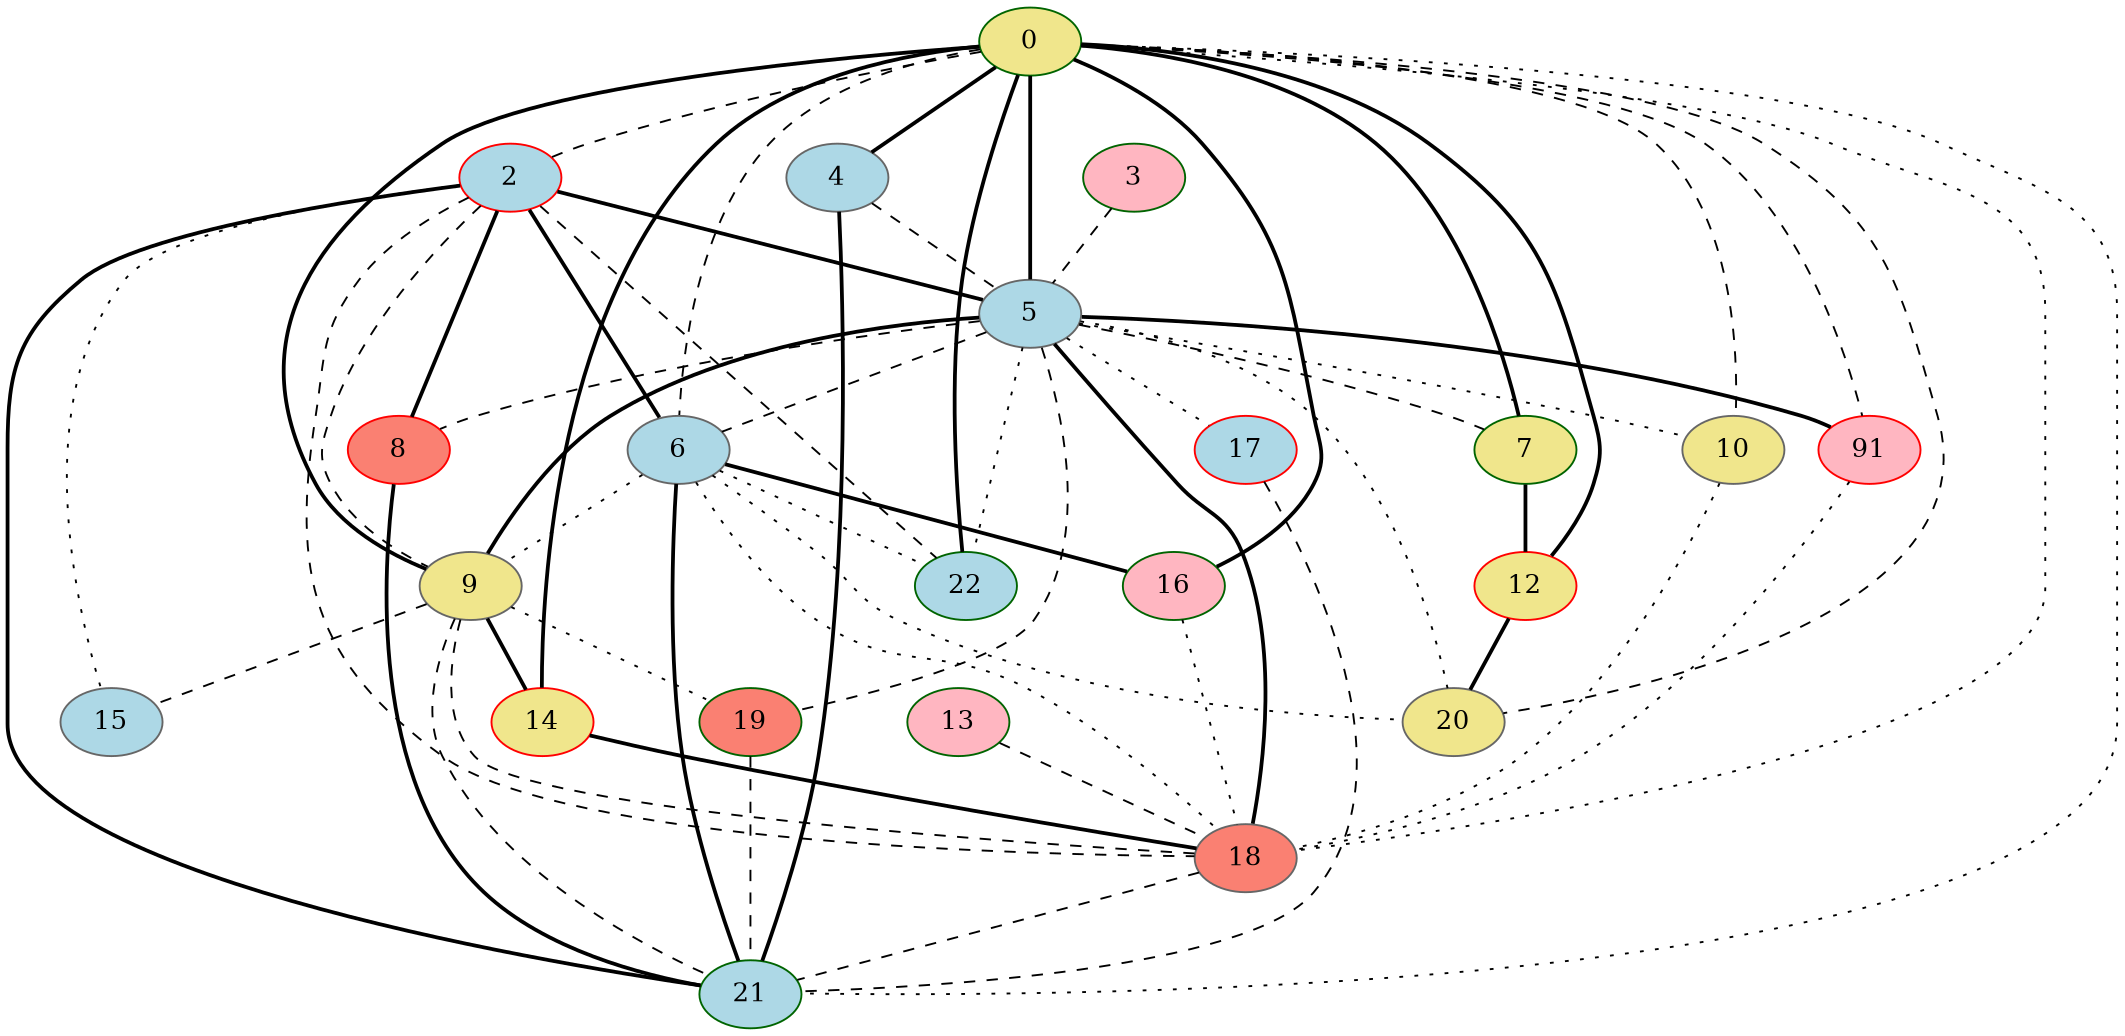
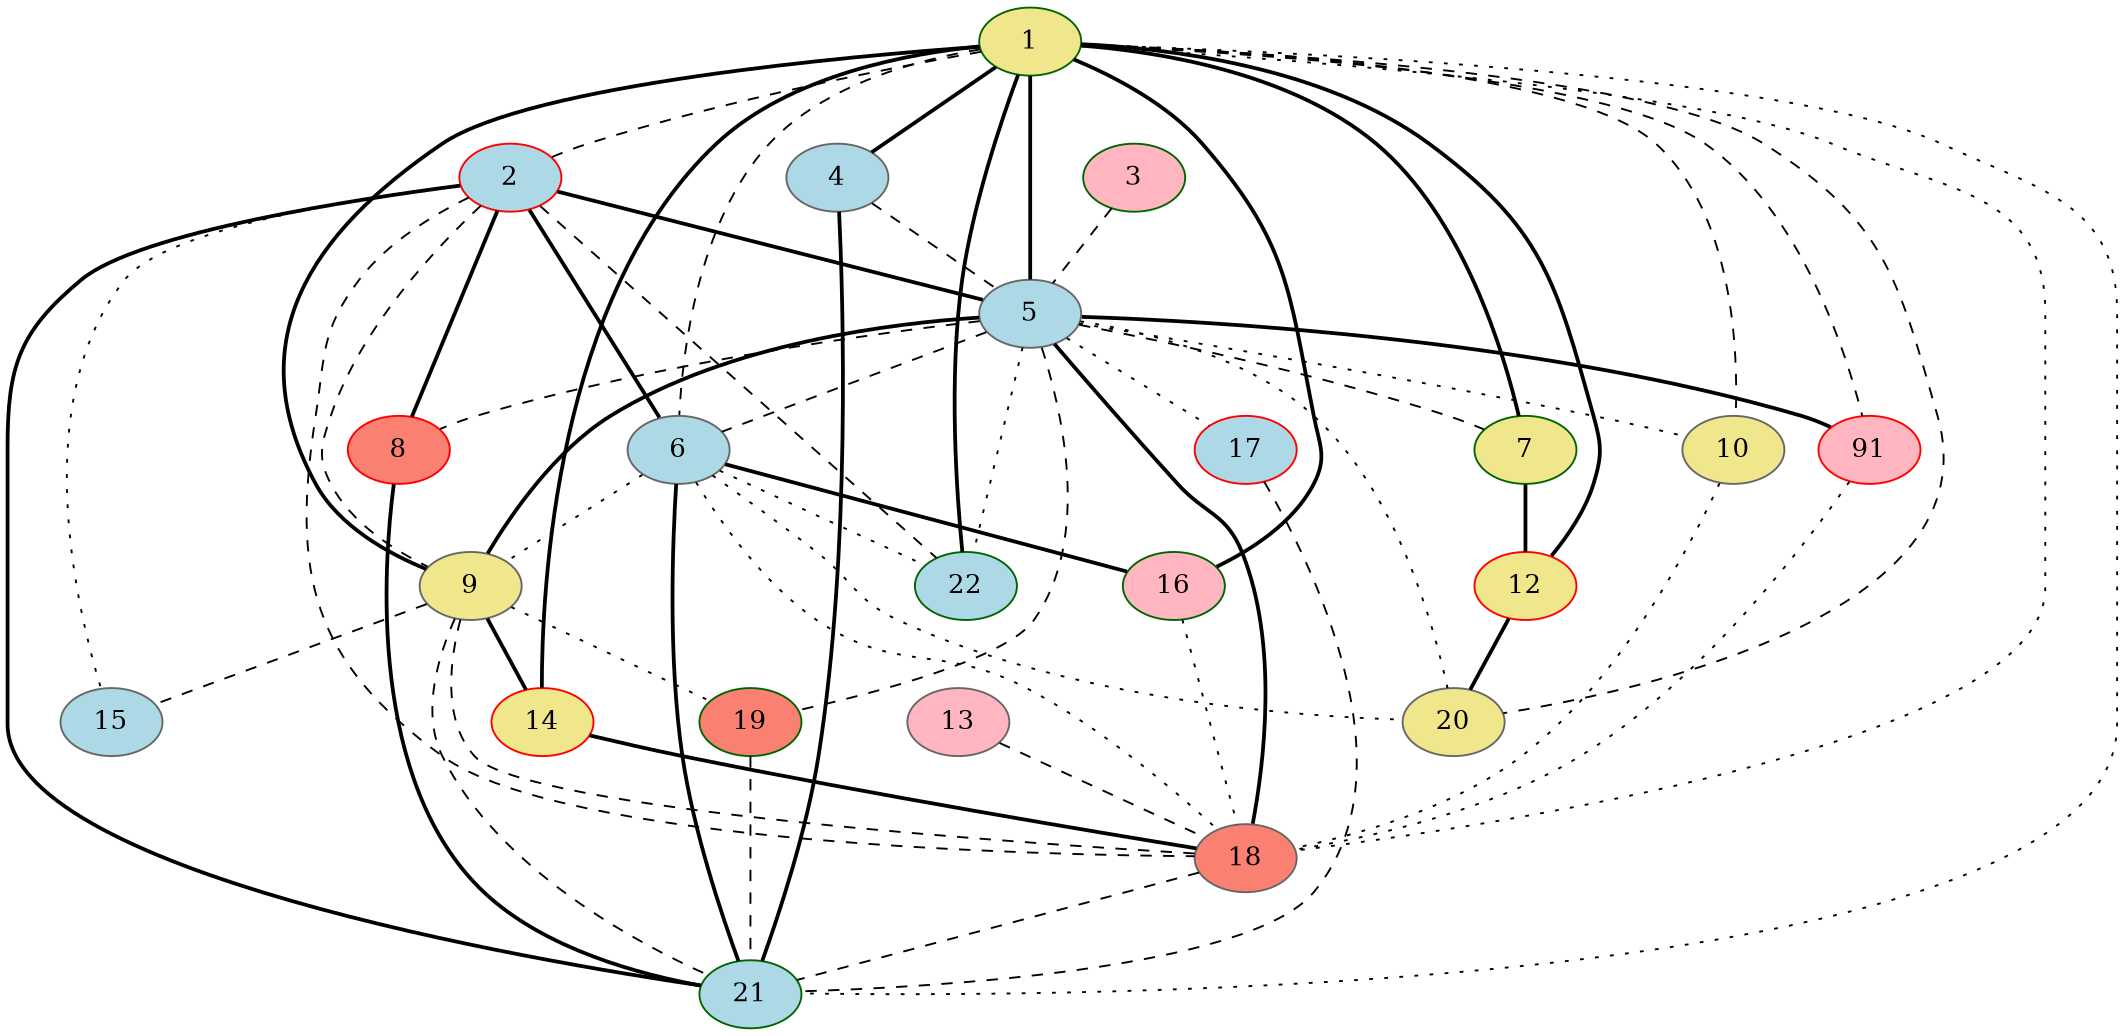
node "0": label "0" -> "1"
node "13": color darkgreen -> gray40
